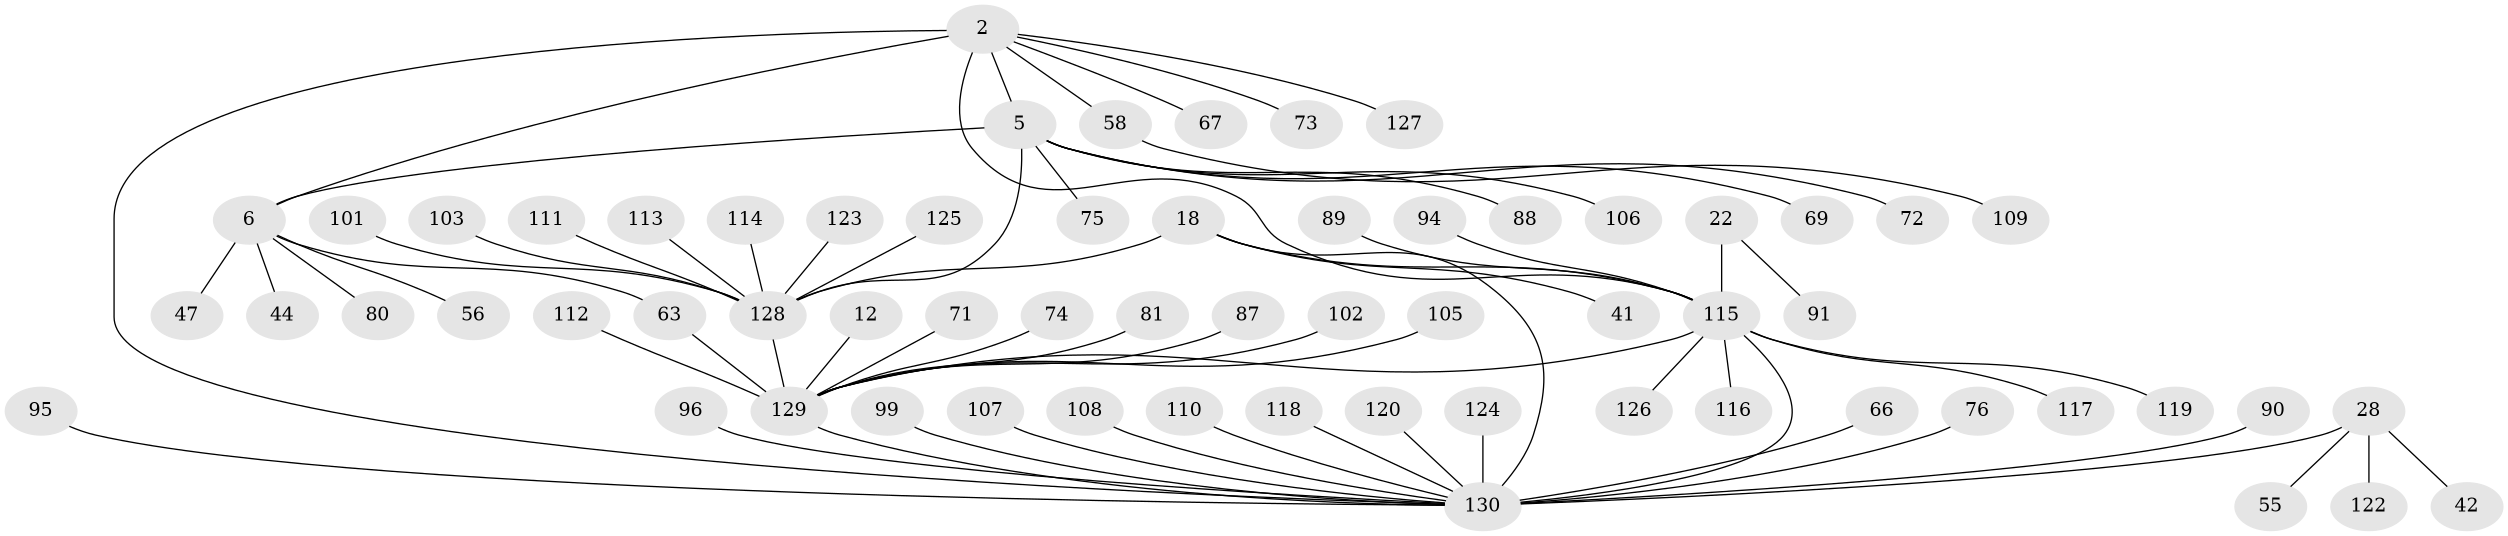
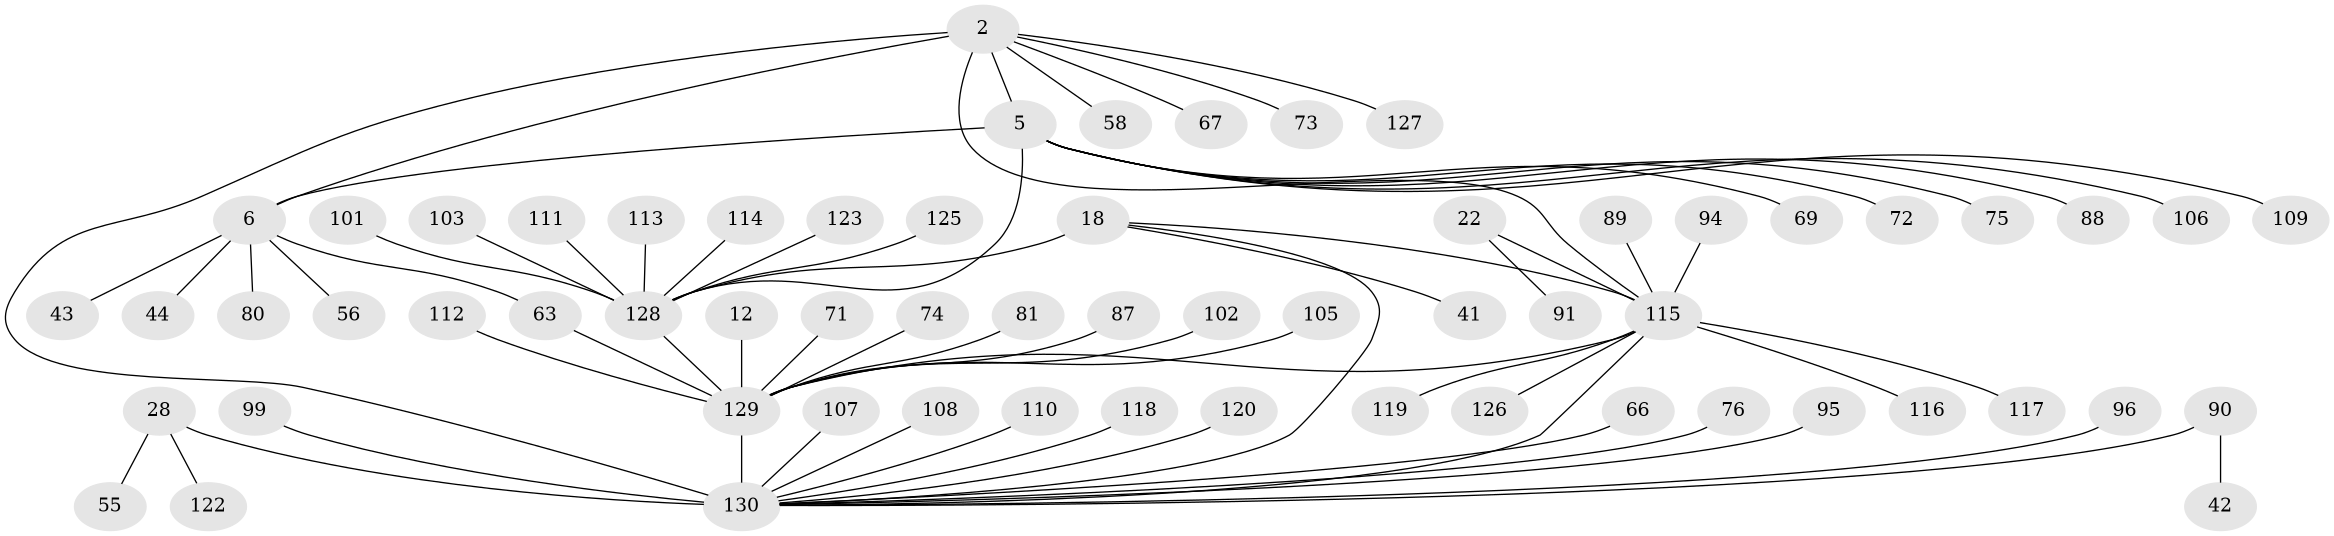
edge "58" -- "109": now "5" -- "109"
node "47": label "47" -> "43"
node "124": removed
edge "28" -- "42": now "90" -- "42"
